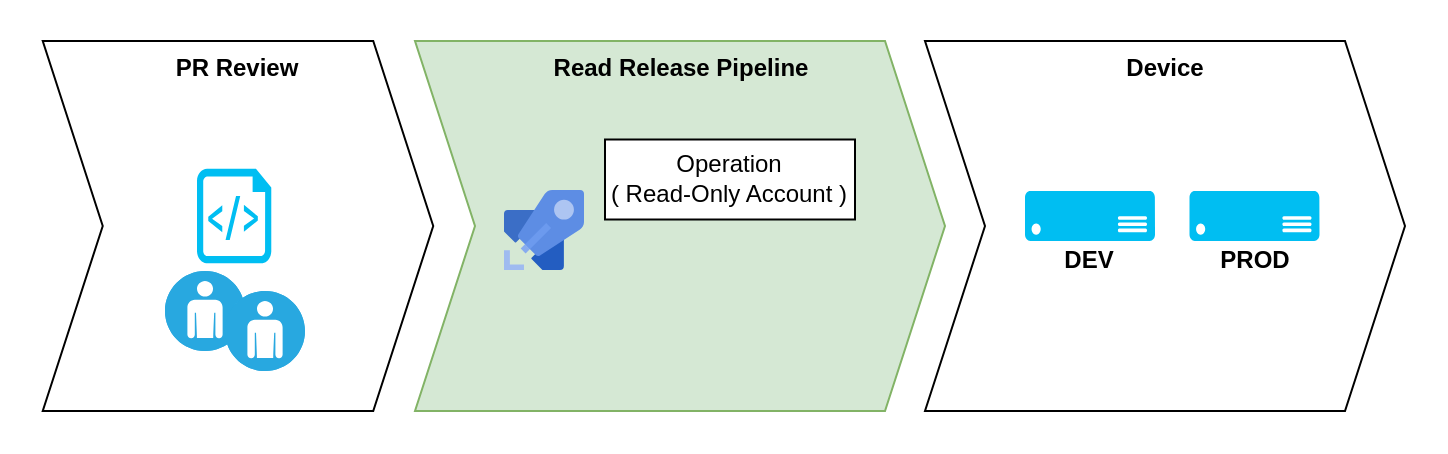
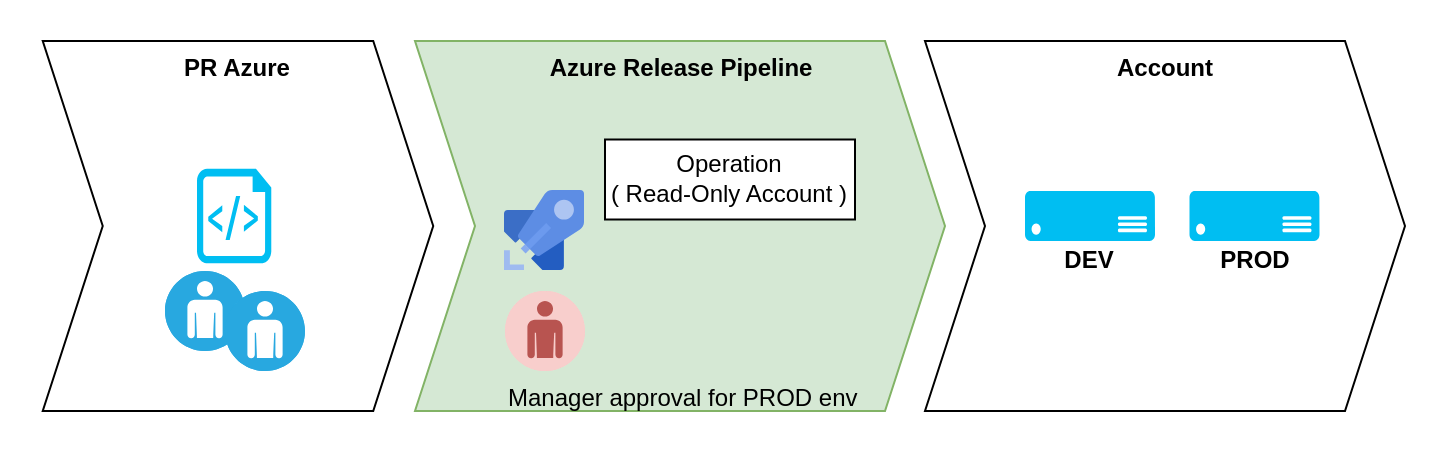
node "PR Review": label "PR Review" -> "PR Azure"
node "Read Release Pipeline": label "Read Release Pipeline" -> "Azure Release Pipeline"
node "Device": label "Device" -> "Account"
node "Manager approval for PROD env": added
